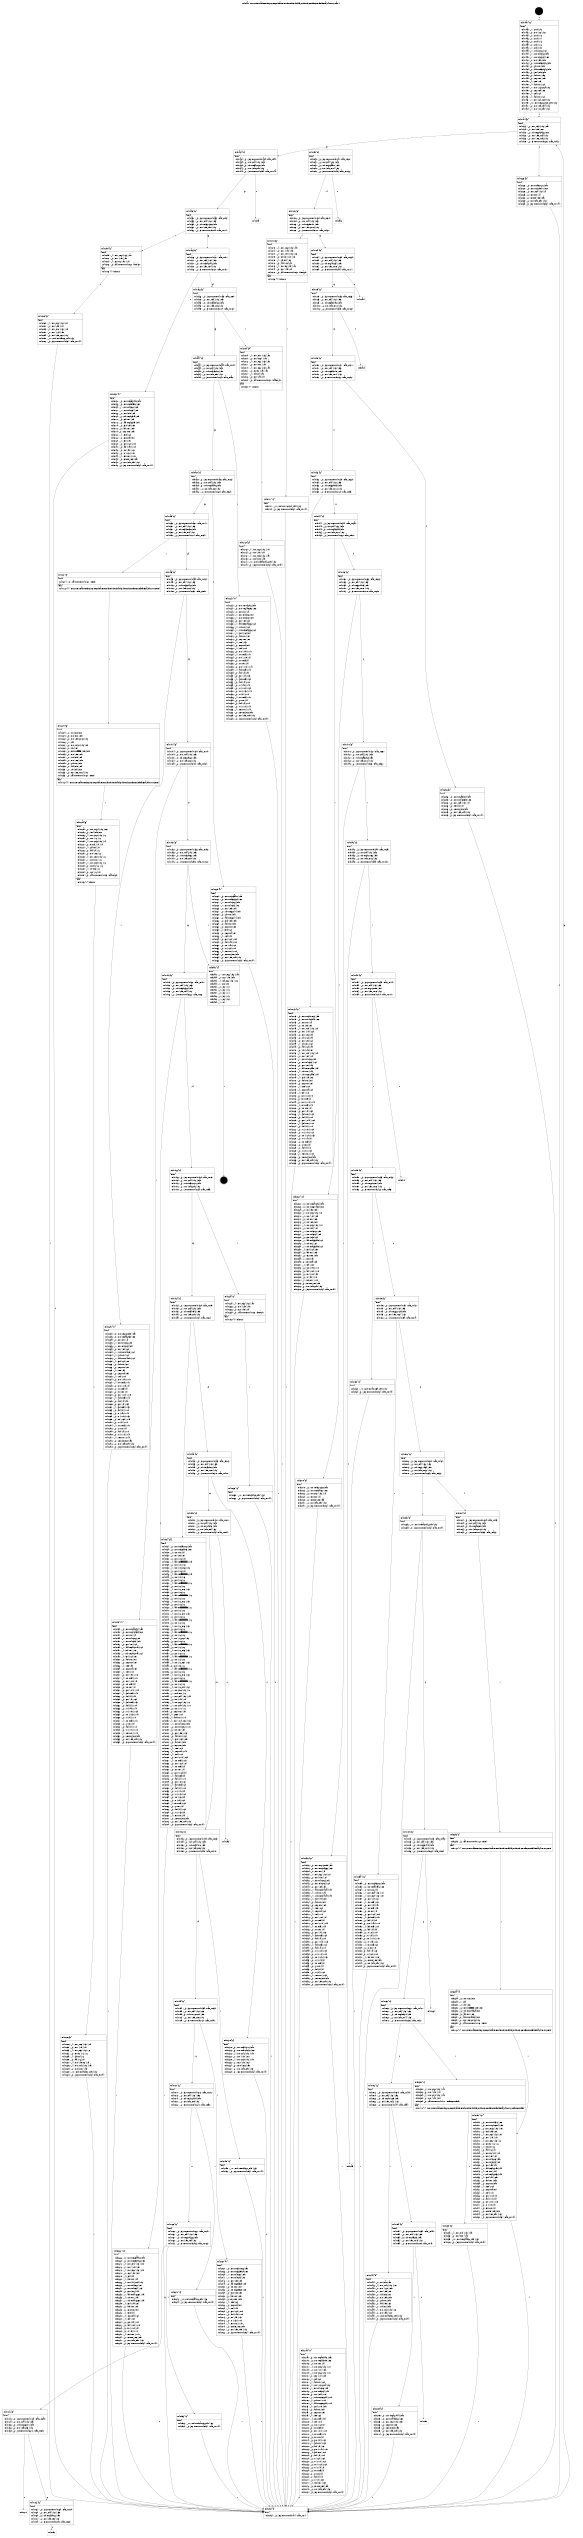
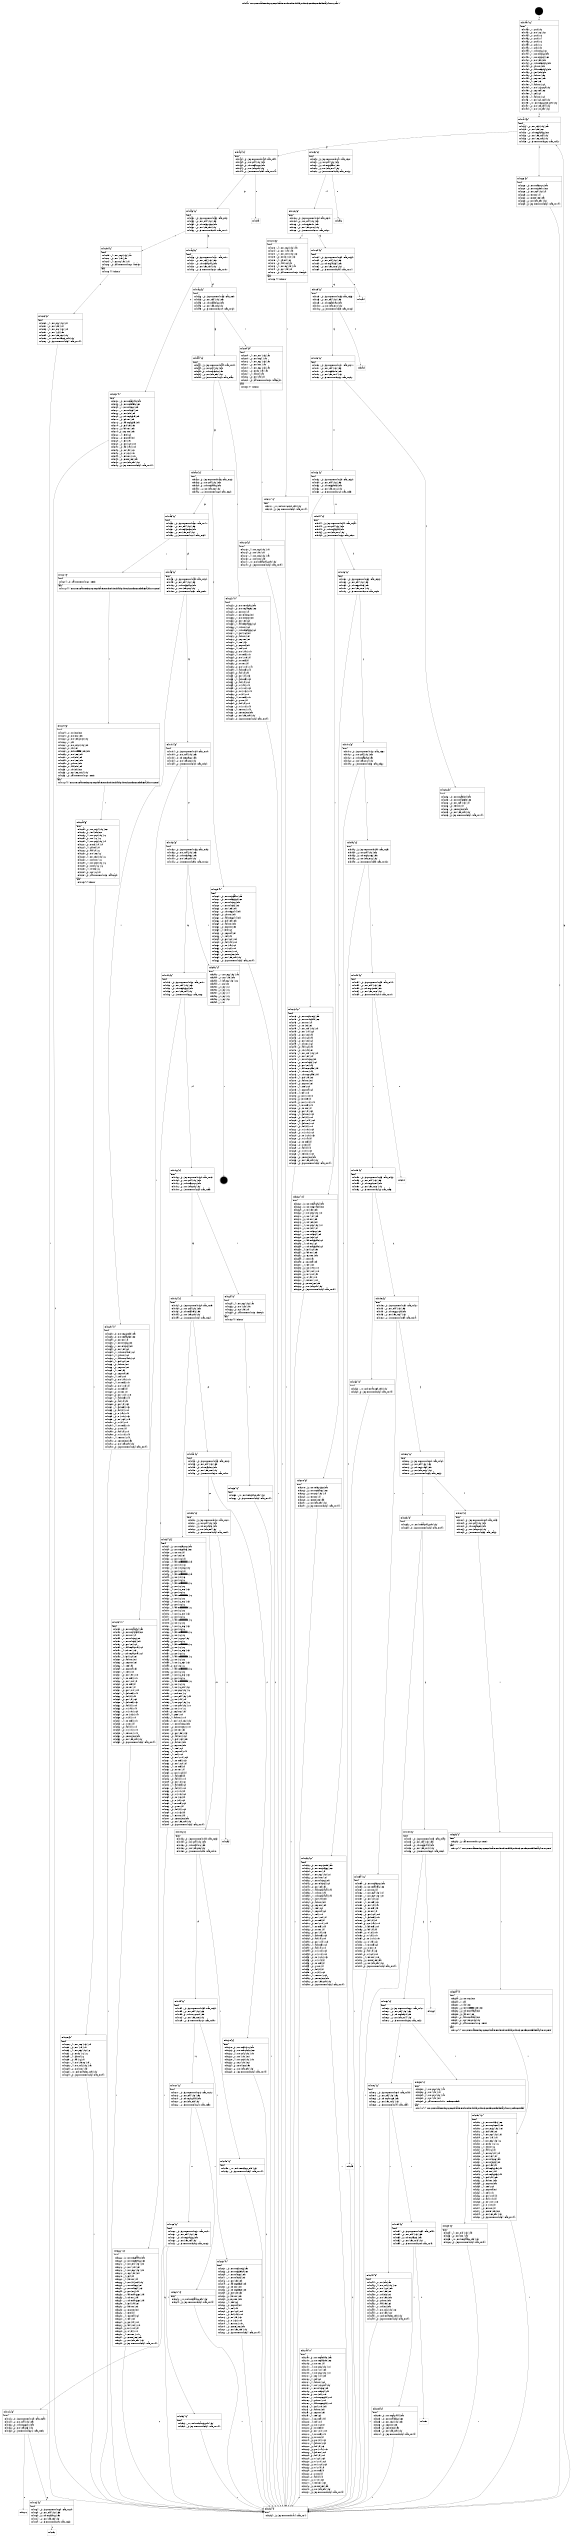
edge "0x402256 [30]" -> "0x402b34 [5]": now "0x402afb" -> "0x402b34 [5]"
